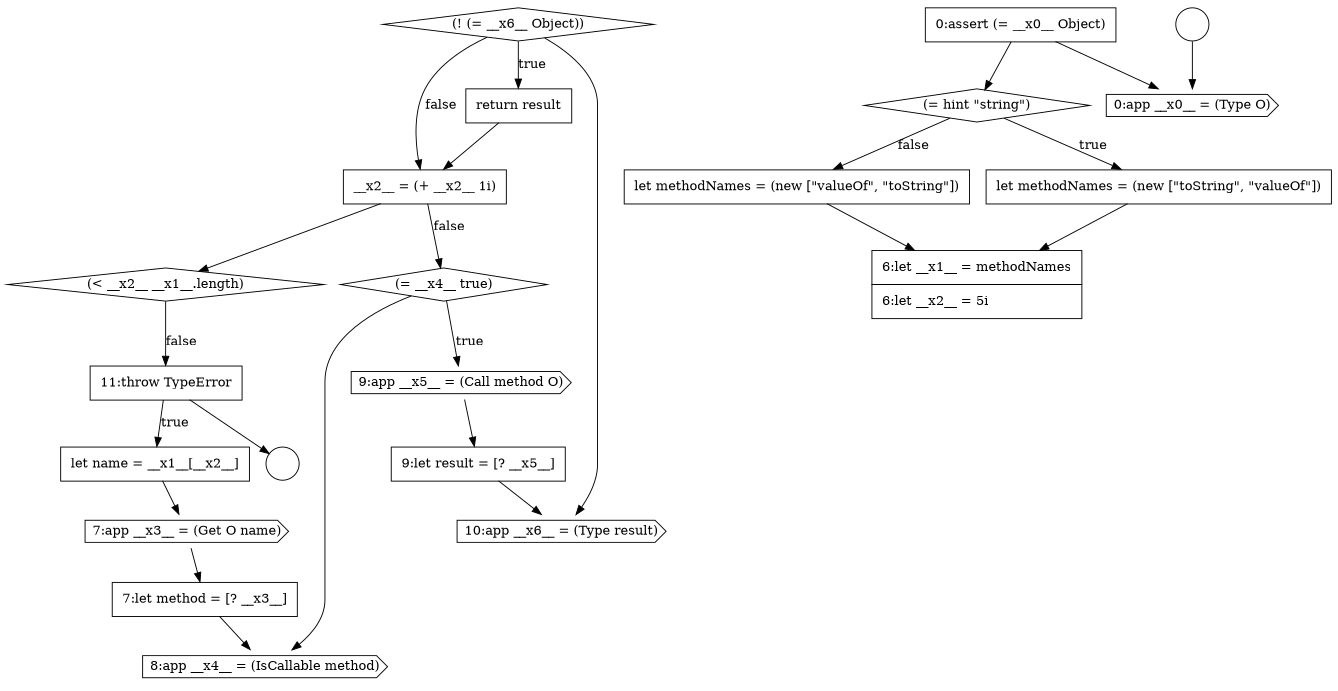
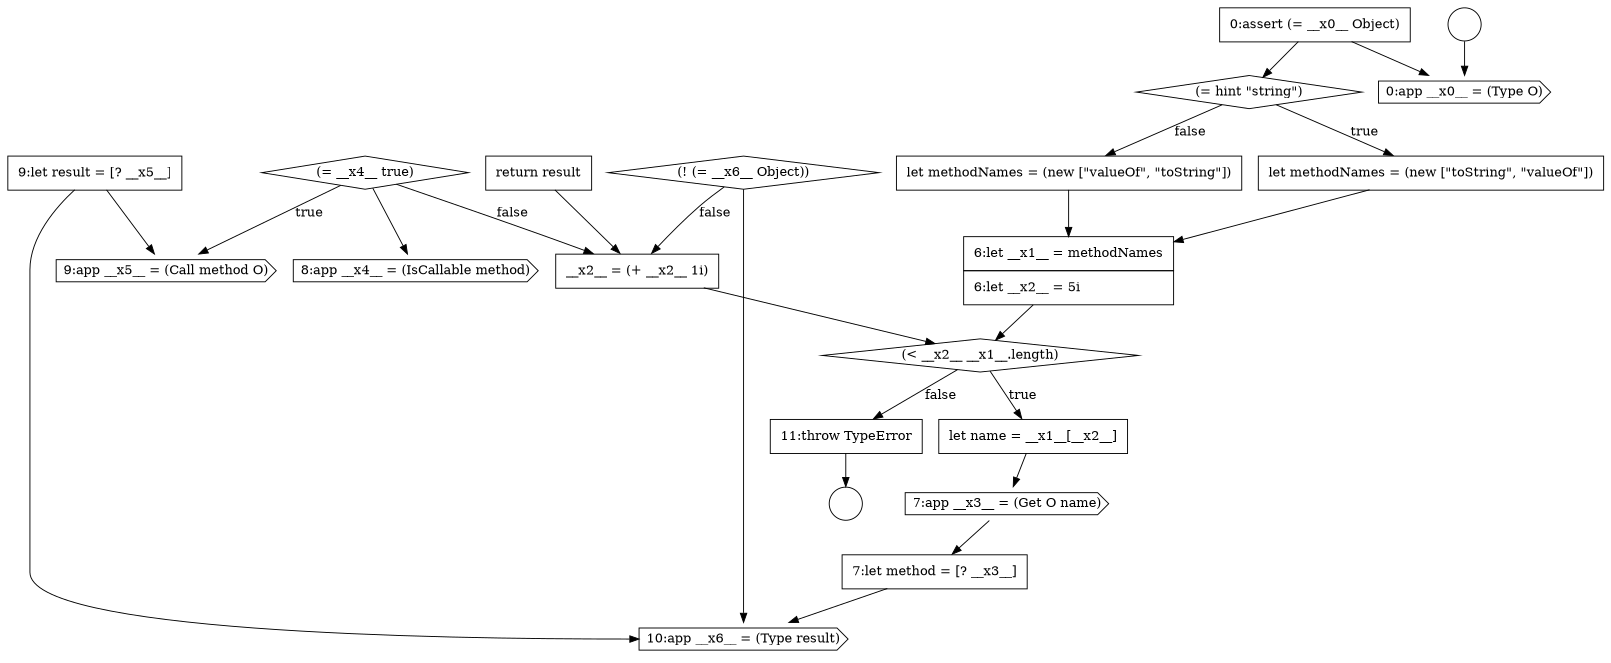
edge "(! (= __x6__ Object))" -> "return result": removed, label "true"
edge "__x2__ = (+ __x2__ 1i)" -> "(= __x4__ true)": reversed
edge "6:let __x1__ = methodNames" -> "(< __x2__ __x1__.length)": added
edge "9:app __x5__ = (Call method O)" -> "9:let result = [? __x5__]": reversed
edge "11:throw TypeError" -> "let name = __x1__[__x2__]": now "(< __x2__ __x1__.length)" -> "let name = __x1__[__x2__]"
edge "7:let method = [? __x3__]" -> "8:app __x4__ = (IsCallable method)": now "7:let method = [? __x3__]" -> "10:app __x6__ = (Type result)"
